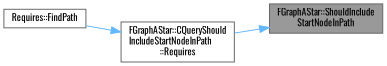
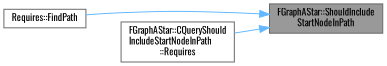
edge "Requires::FindPath" -> "FGraphAStar::CQueryShould IncludeStartNodeInPath ::Requires": now "Requires::FindPath" -> "FGraphAStar::ShouldInclude StartNodeInPath"
